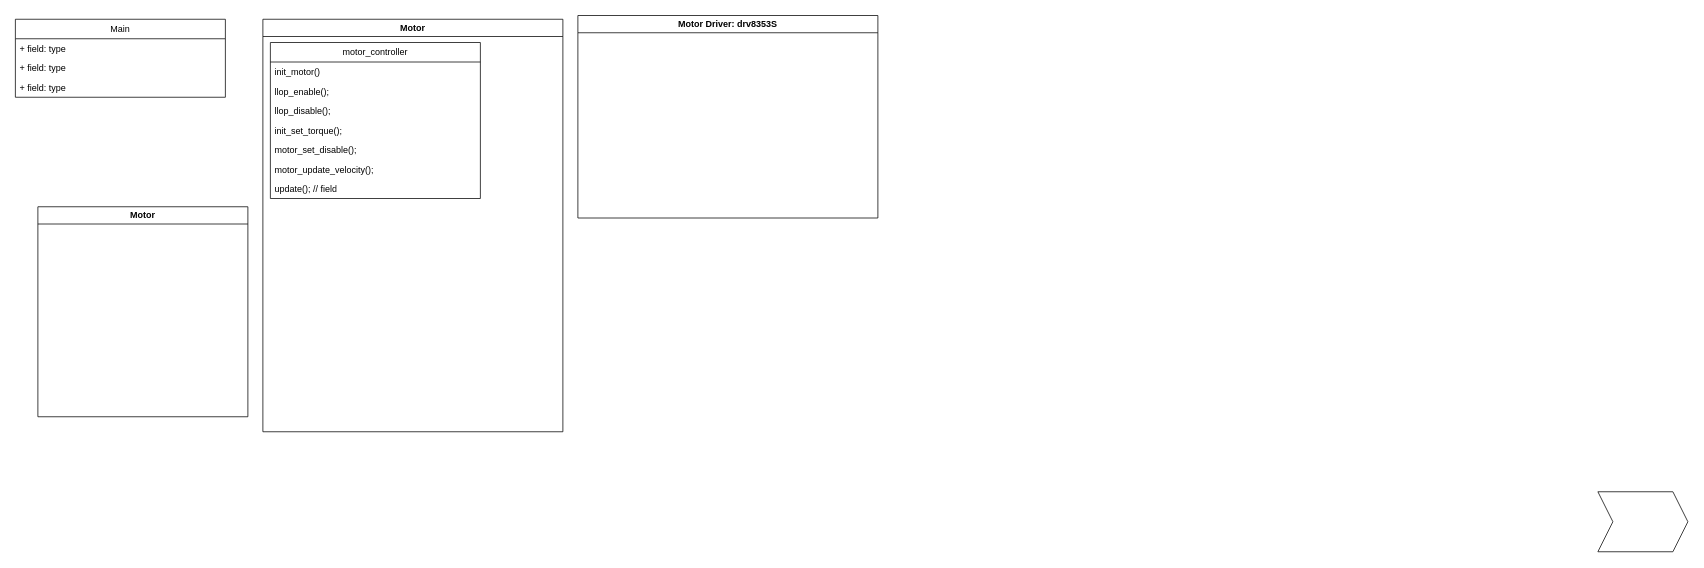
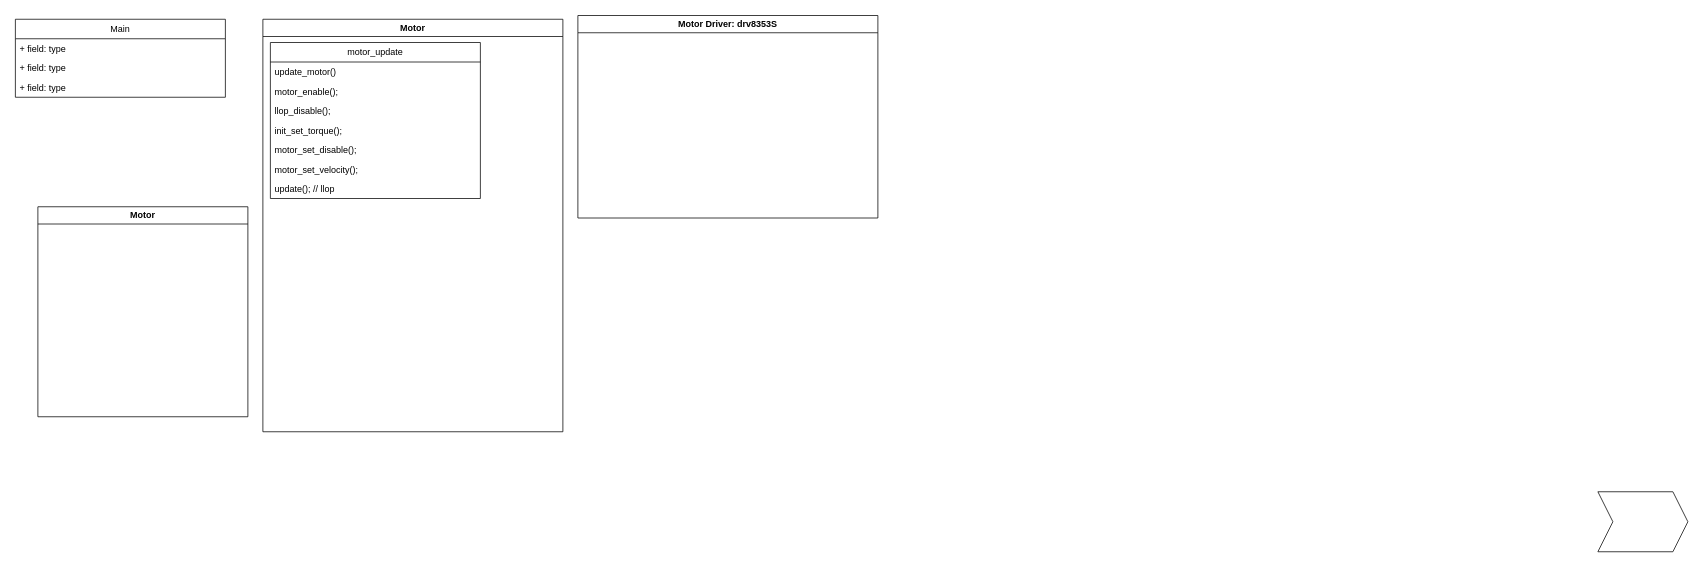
node "motor_controller": label "motor_controller" -> "motor_update"
node "init_motor()": label "init_motor()" -> "update_motor()"
node "llop_enable();": label "llop_enable();" -> "motor_enable();"
node "motor_update_velocity();": label "motor_update_velocity();" -> "motor_set_velocity();"
node "update(); // field": label "update(); // field" -> "update(); // llop"
